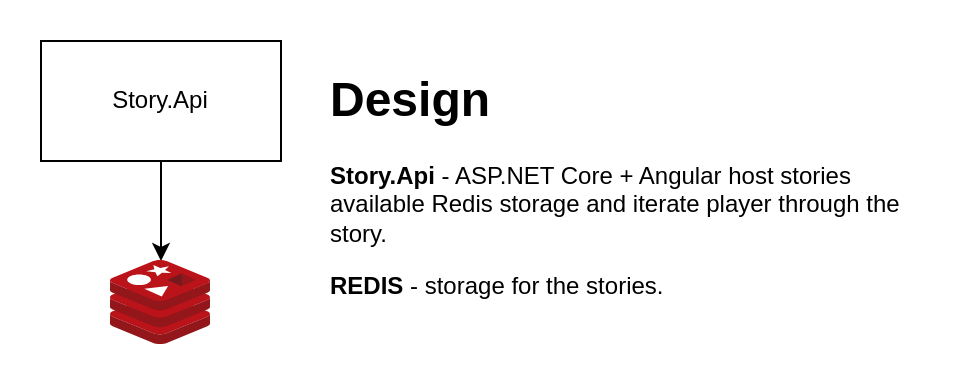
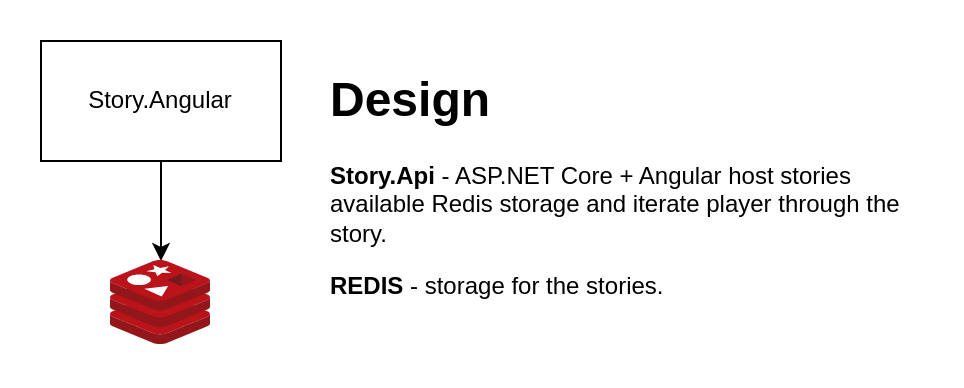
node "Story.Api": label "Story.Api" -> "Story.Angular"
